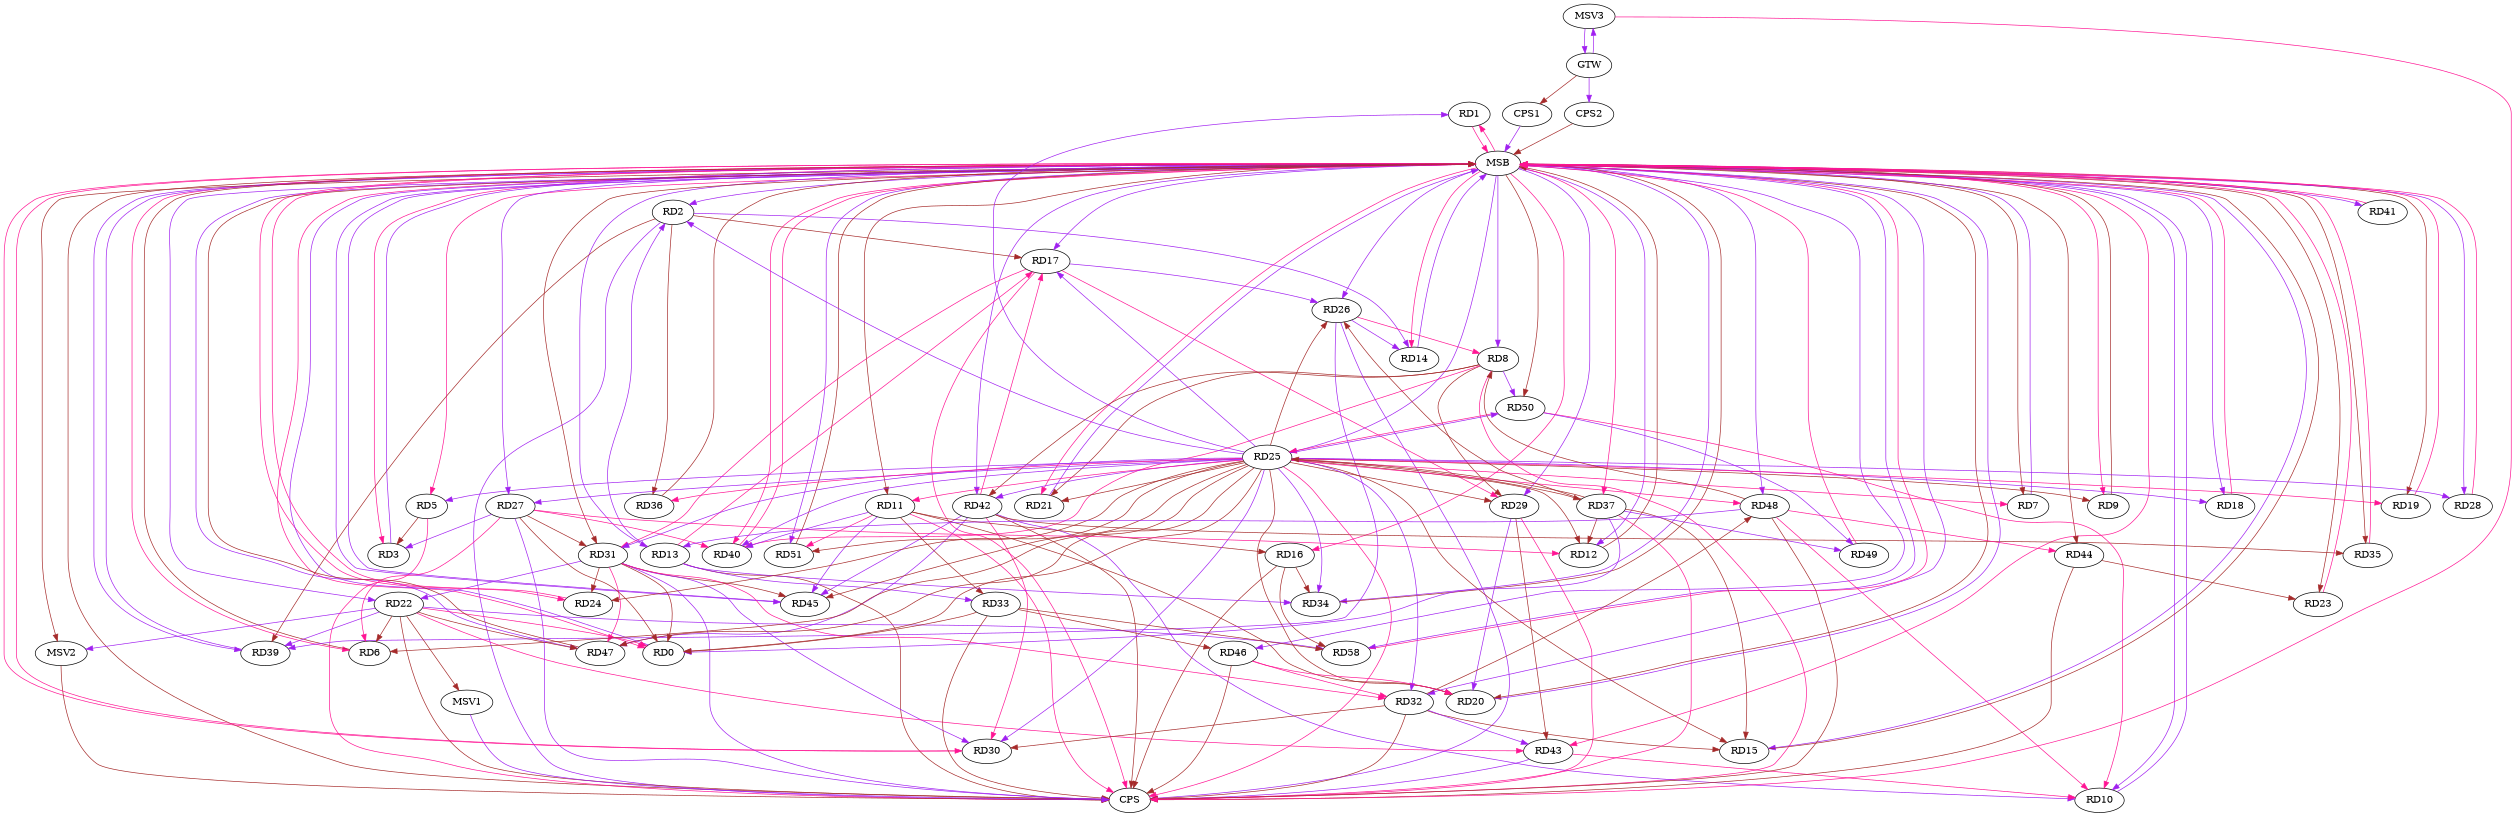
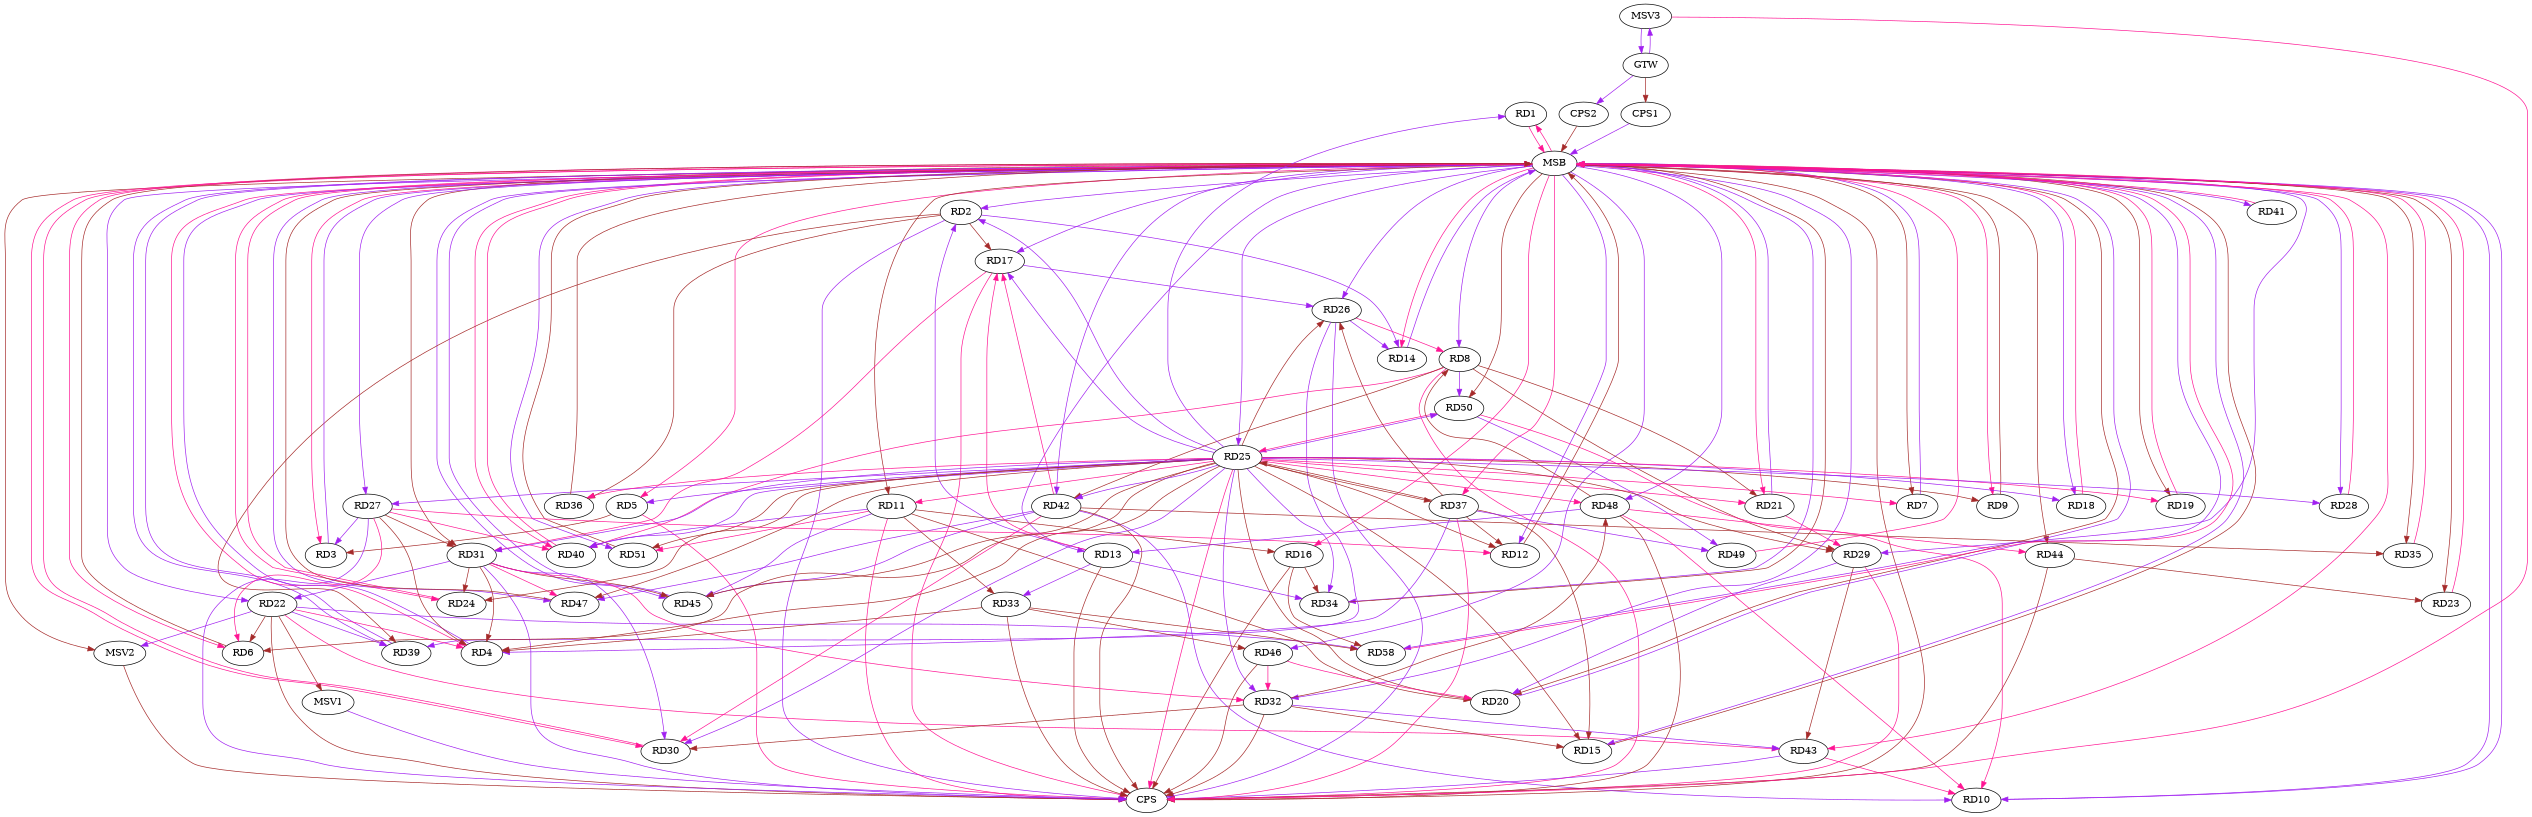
edge "RD17" -> "RD29": now "RD21" -> "RD29"
edge "RD25" -> "RD21": color brown -> deeppink
edge "RD22" -> "RD47": removed
node "RD0": label "RD0" -> "RD4"
